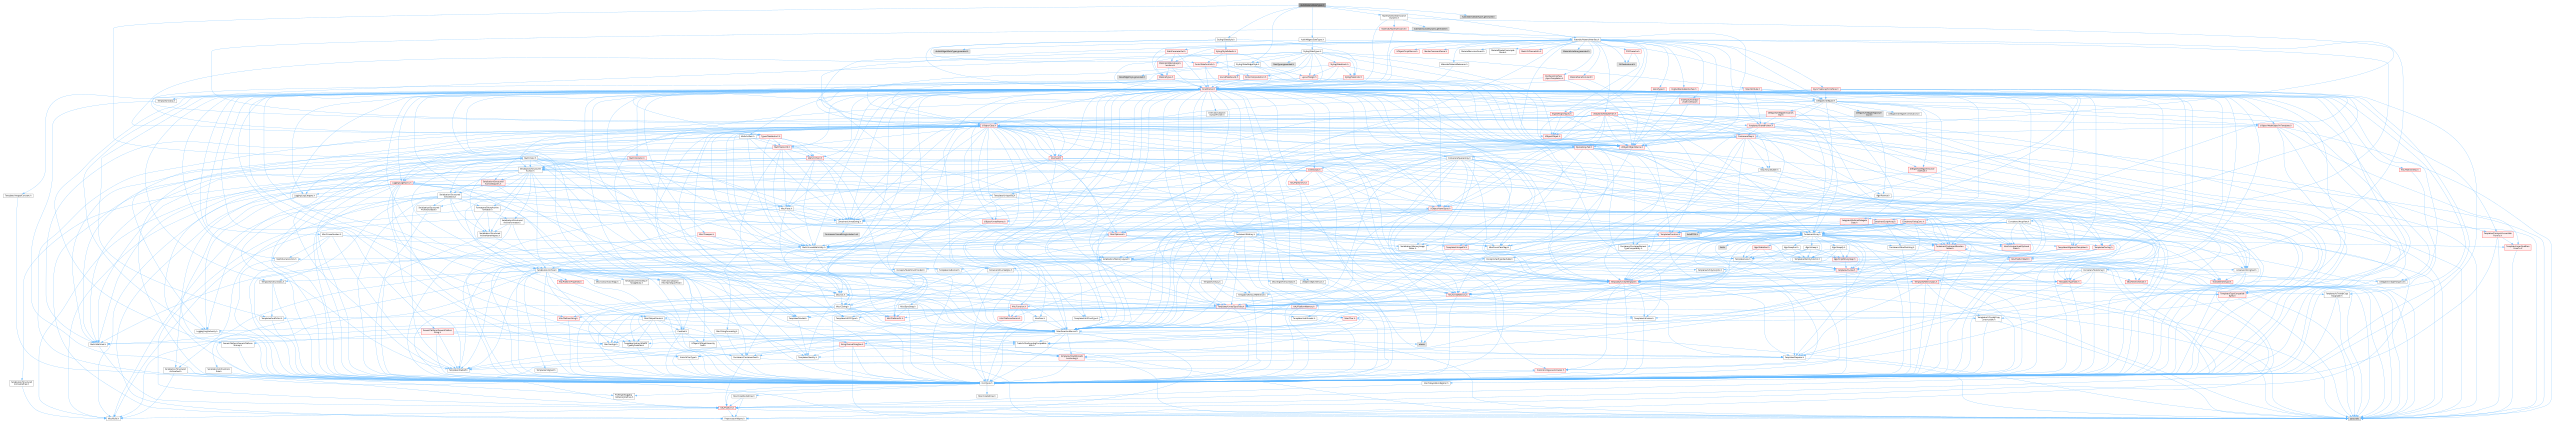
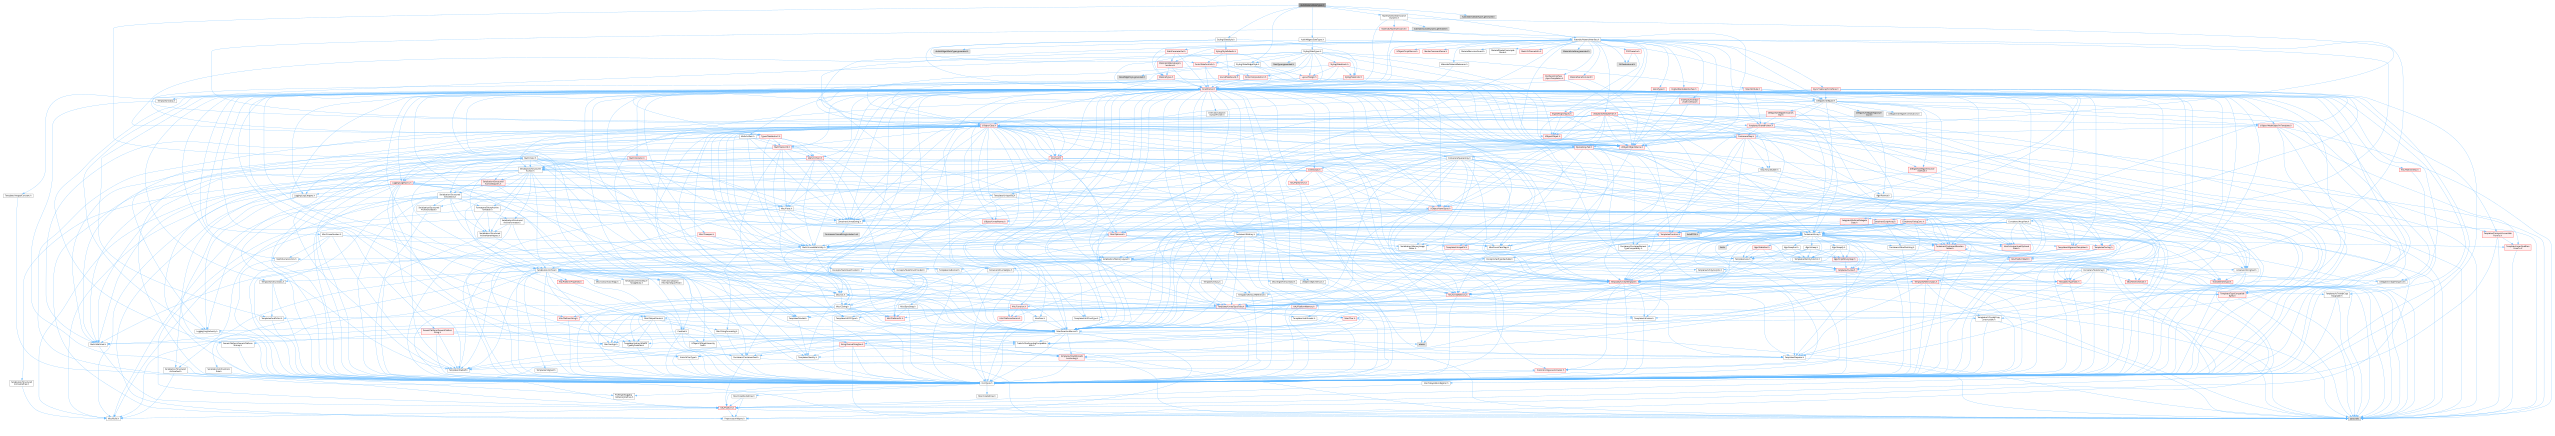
node "Concepts/StaticClassProvider.h": added
edge "Misc/OutputDevice.h" -> "CoreFwd.h": now "Misc/OutputDevice.h" -> "Misc/StringFormatArg.h"
